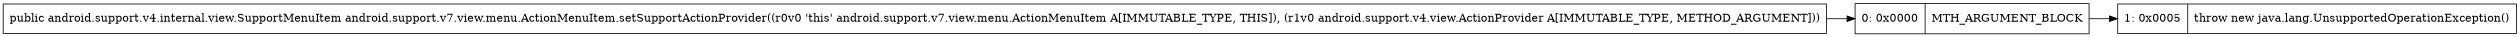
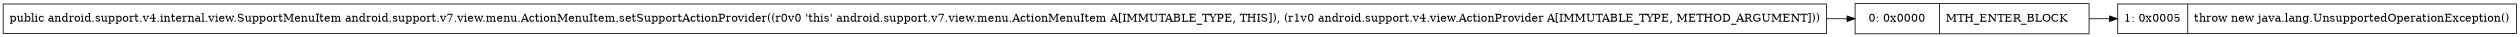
node "0: 0x0000": text "MTH_ARGUMENT_BLOCK" -> "MTH_ENTER_BLOCK"
